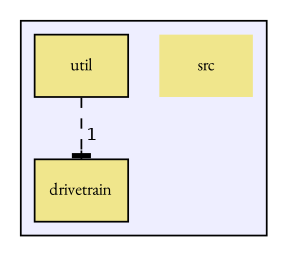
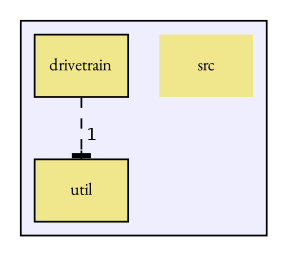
edge "util" -> "drivetrain": reversed
